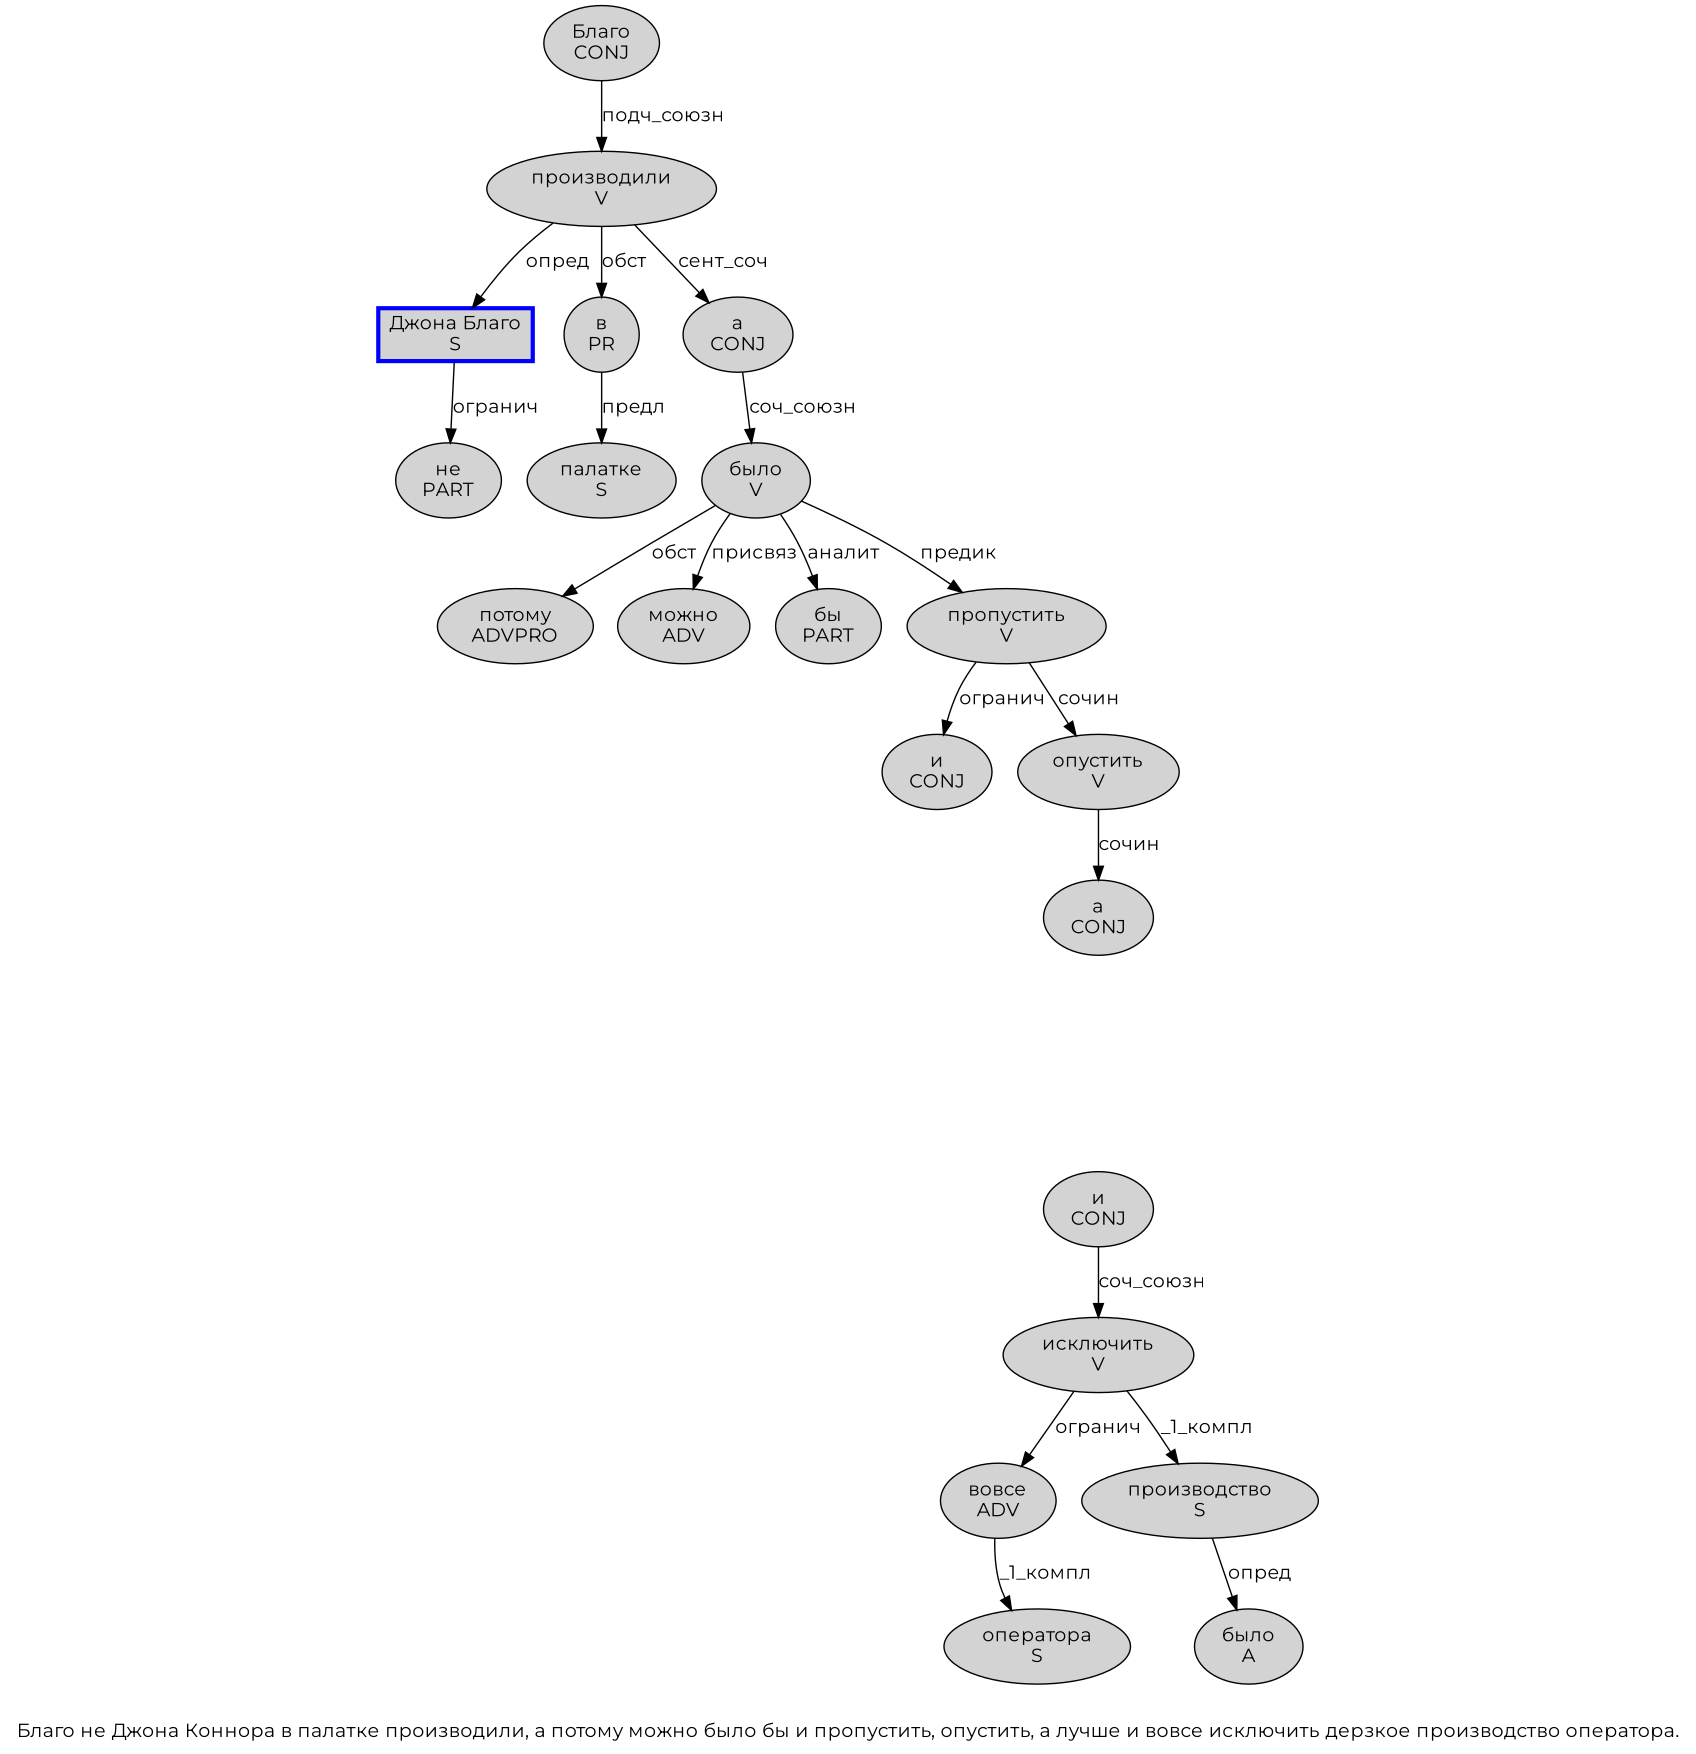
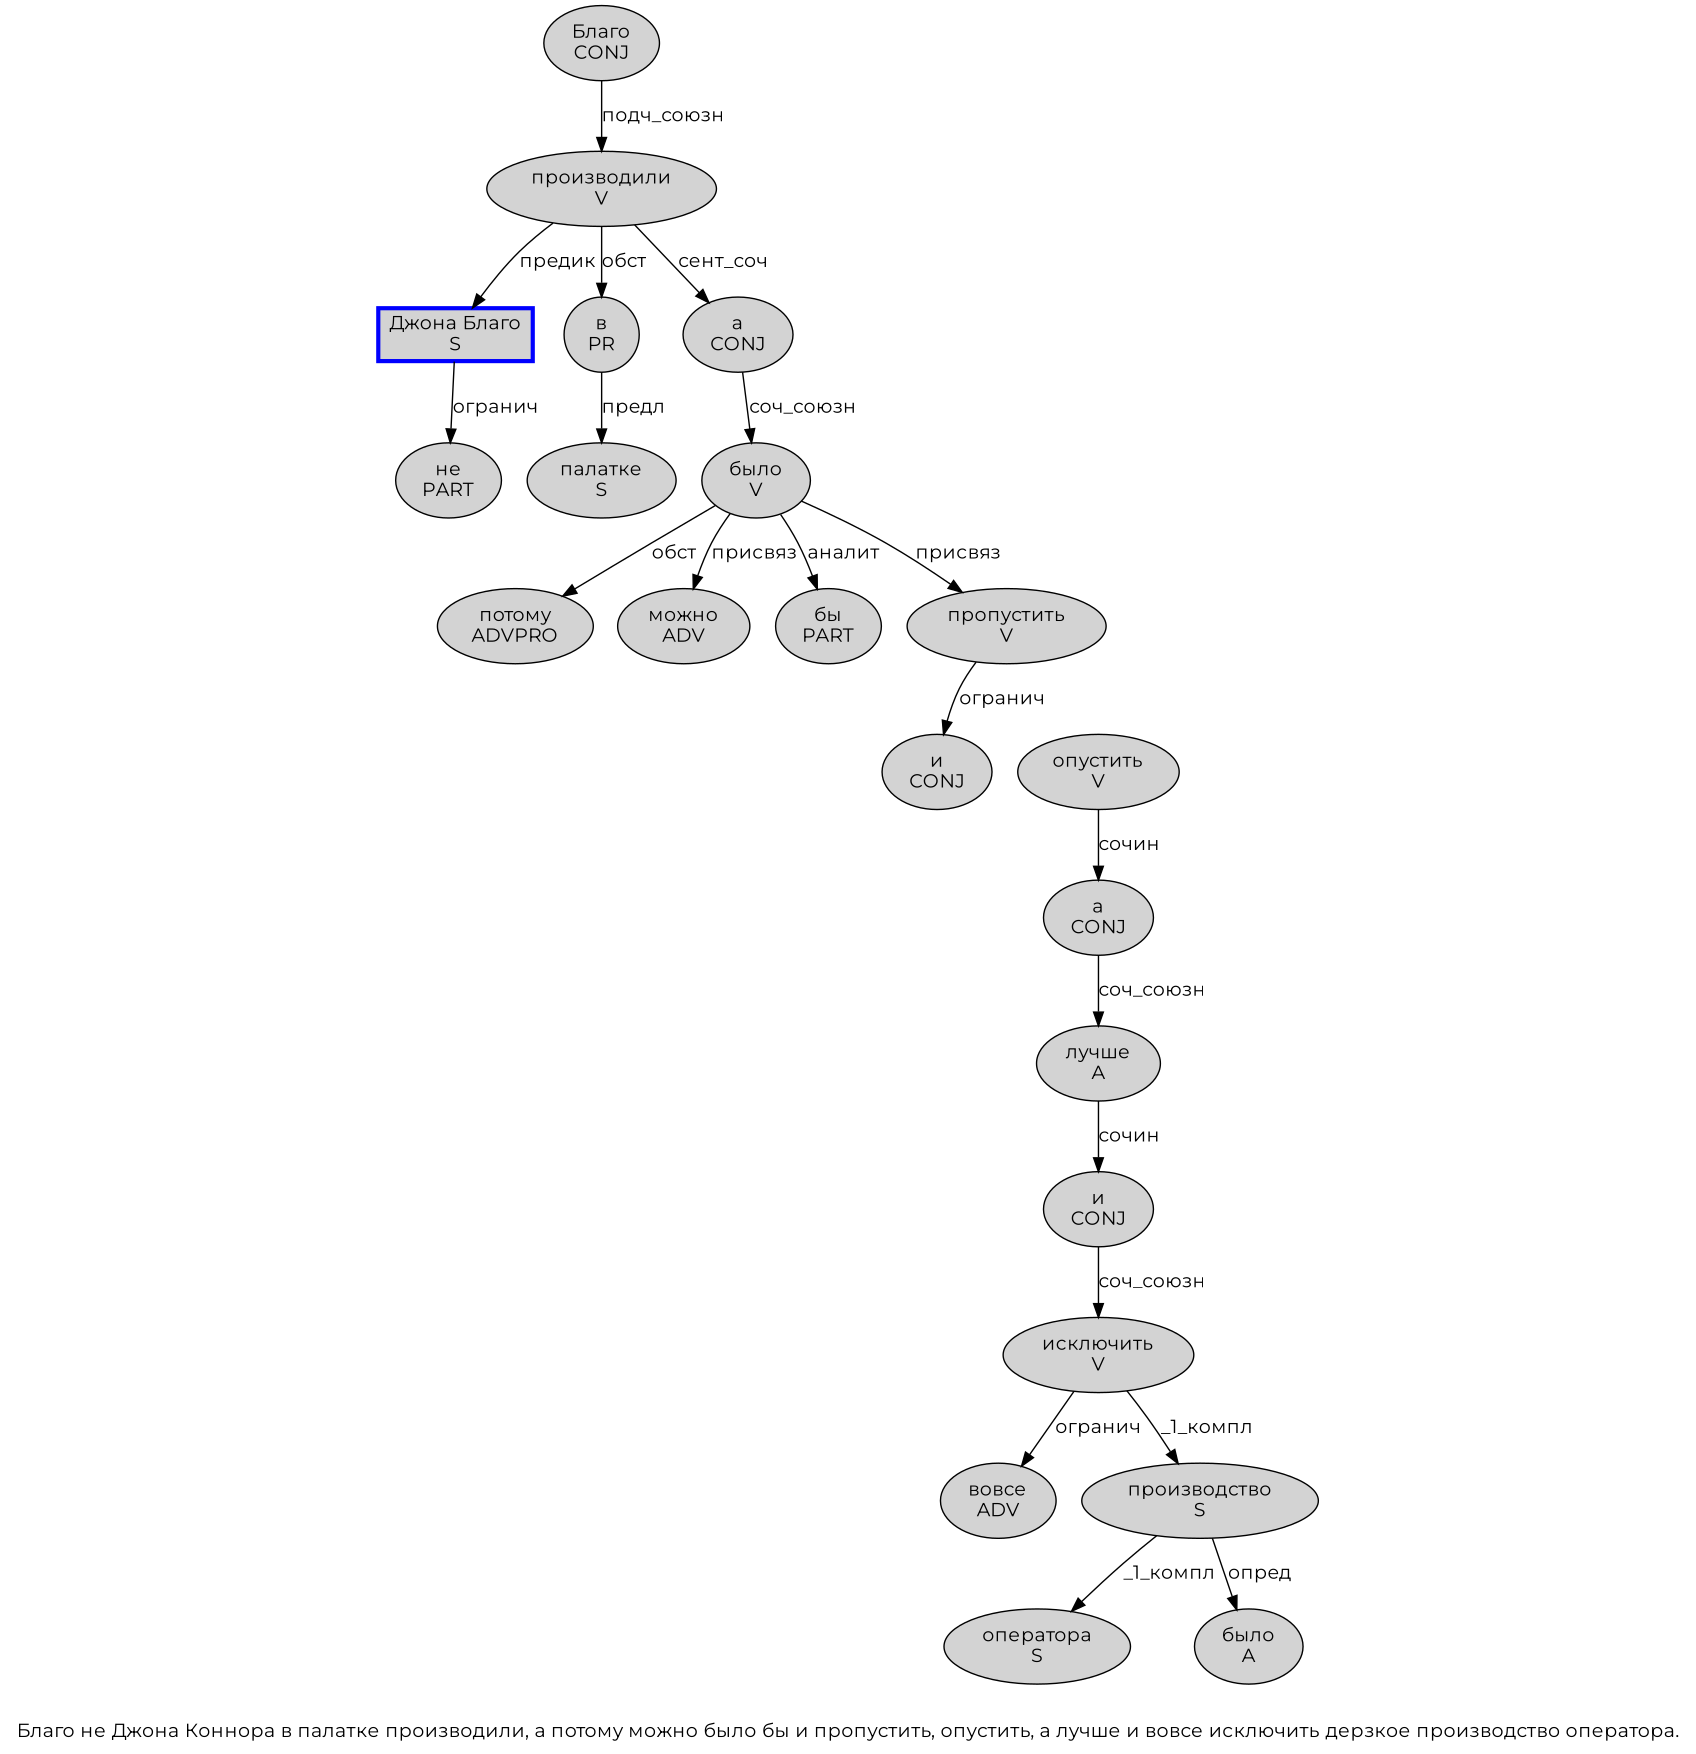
edge "производили V" -> "Джона Благо S": label "опред" -> "предик"
edge "было V" -> "пропустить V": label "предик" -> "присвяз"
edge "пропустить V" -> "опустить V": removed, label "сочин"
node "лучше A": added
edge "вовсе ADV" -> "оператора S": now "производство S" -> "оператора S"
